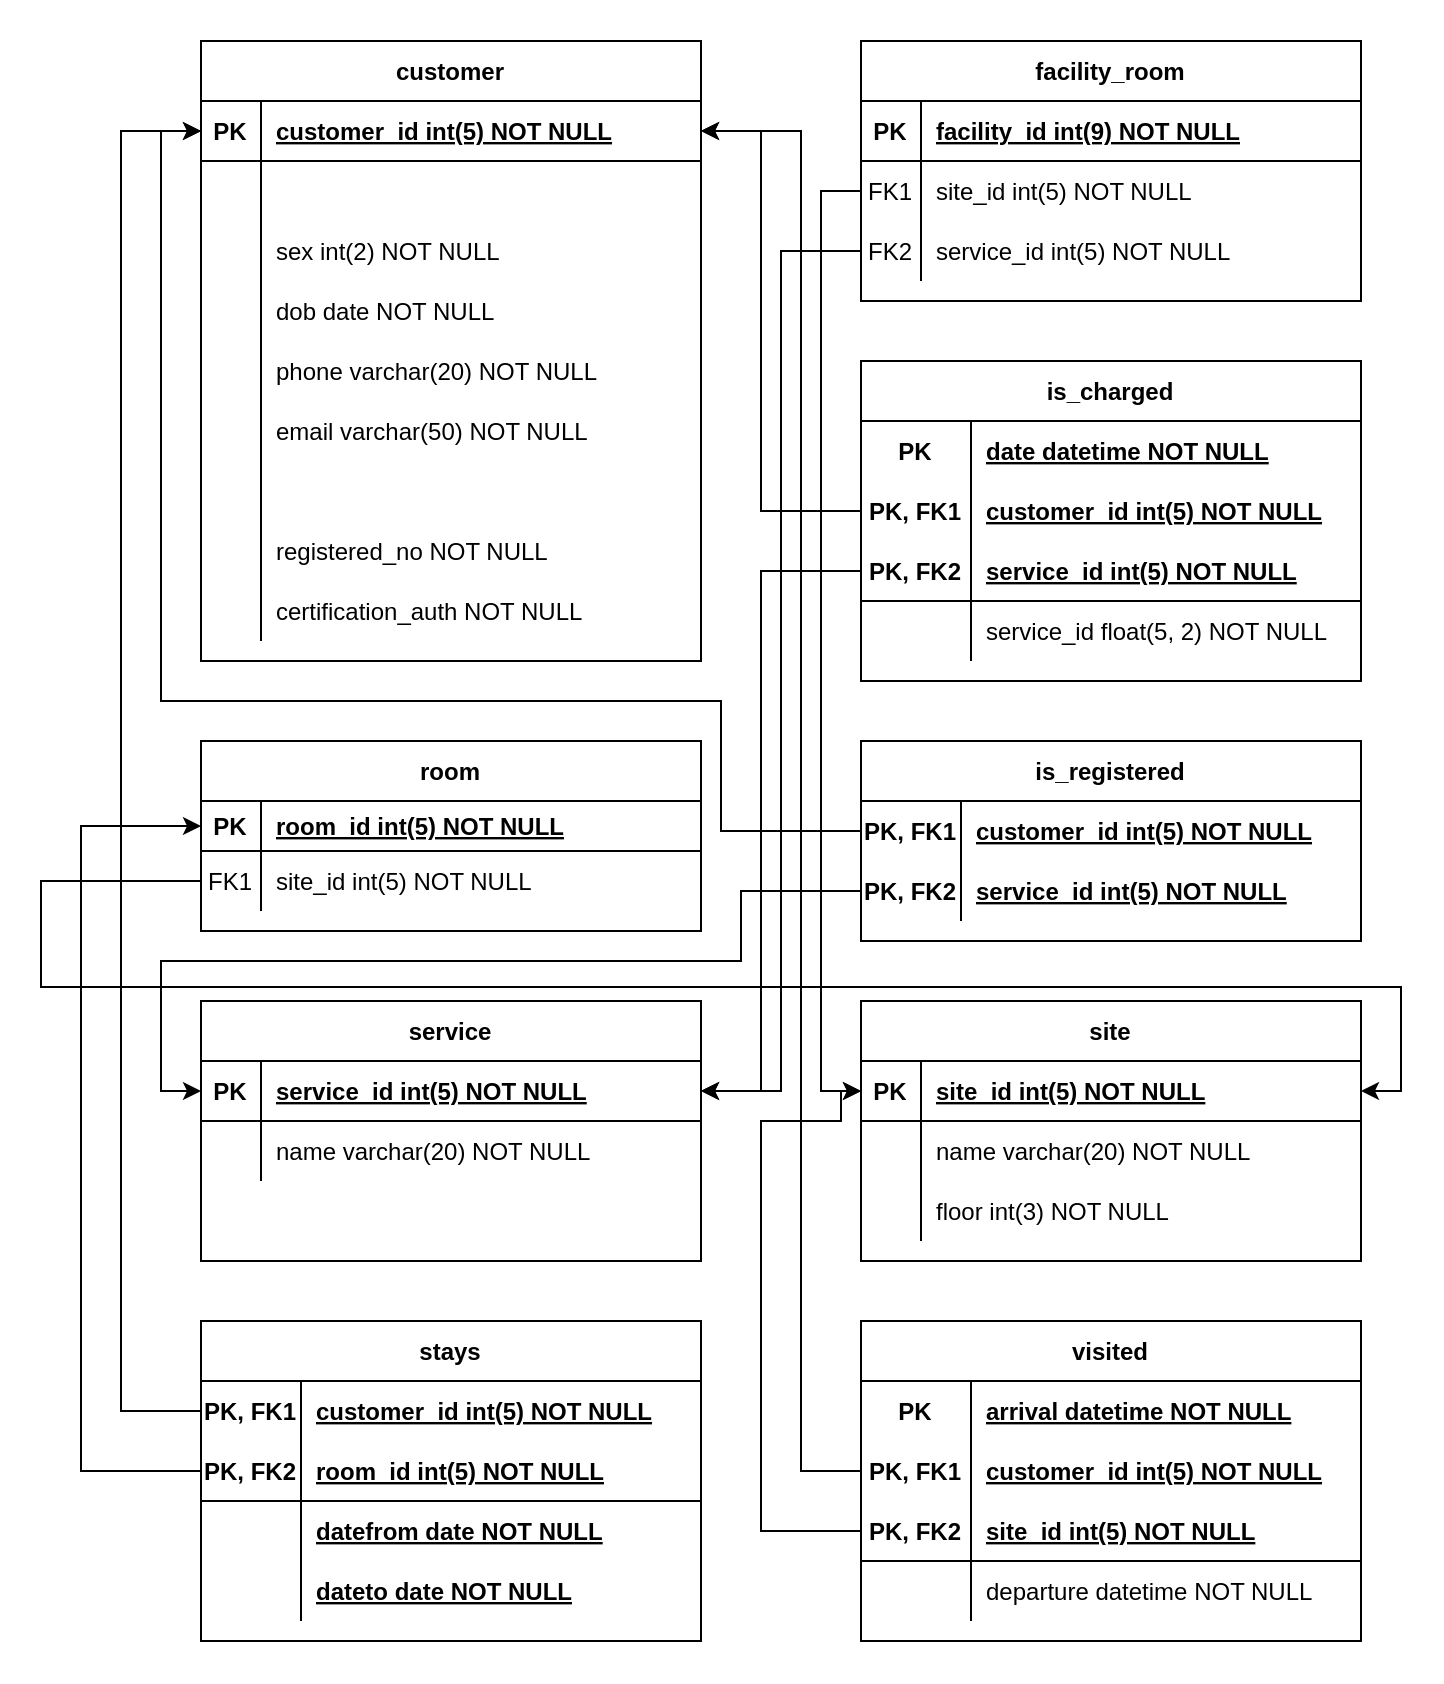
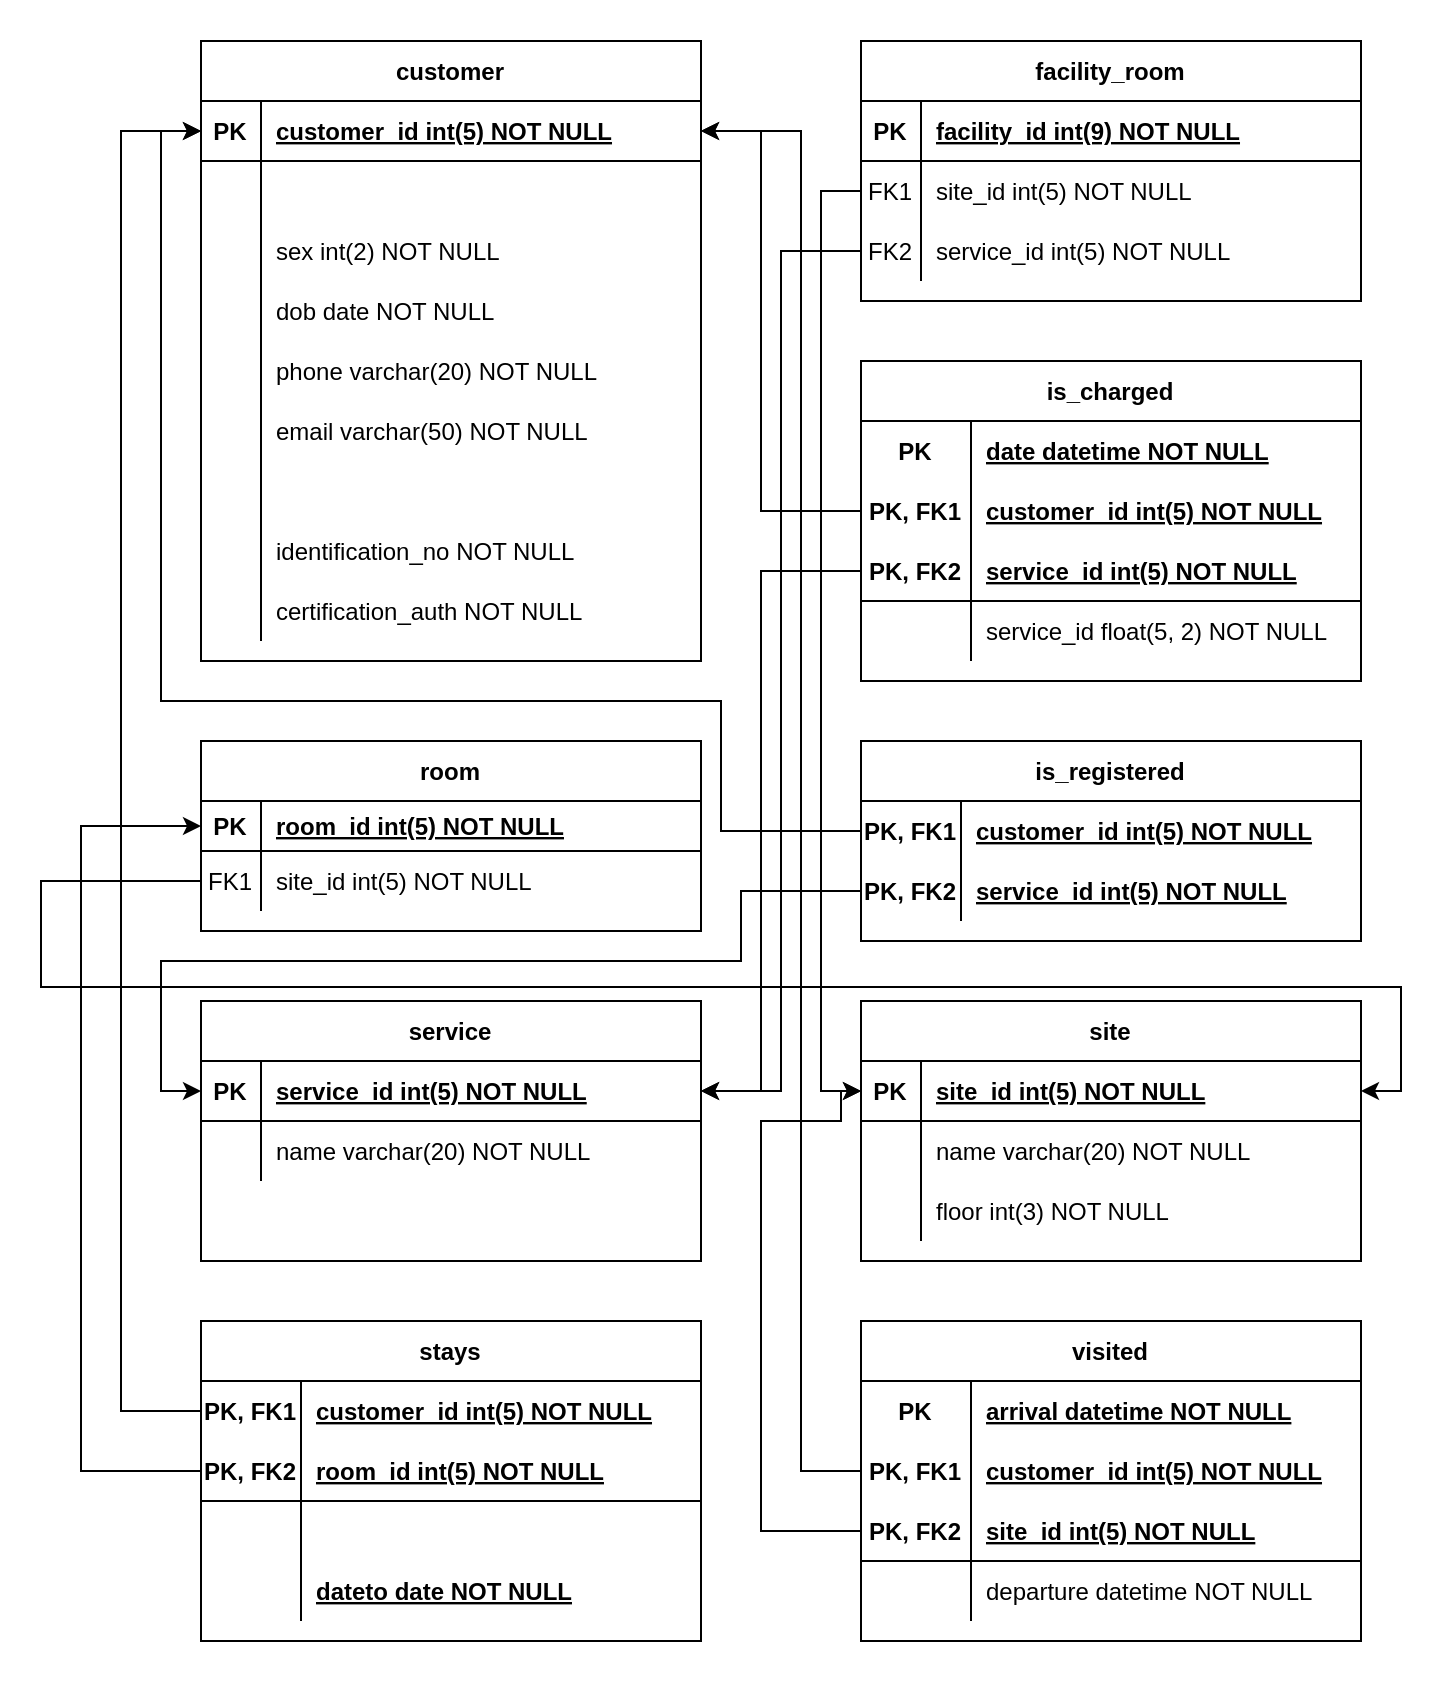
node "registered_no NOT NULL": label "registered_no NOT NULL" -> "identification_no NOT NULL"
node "datefrom date NOT NULL": removed
